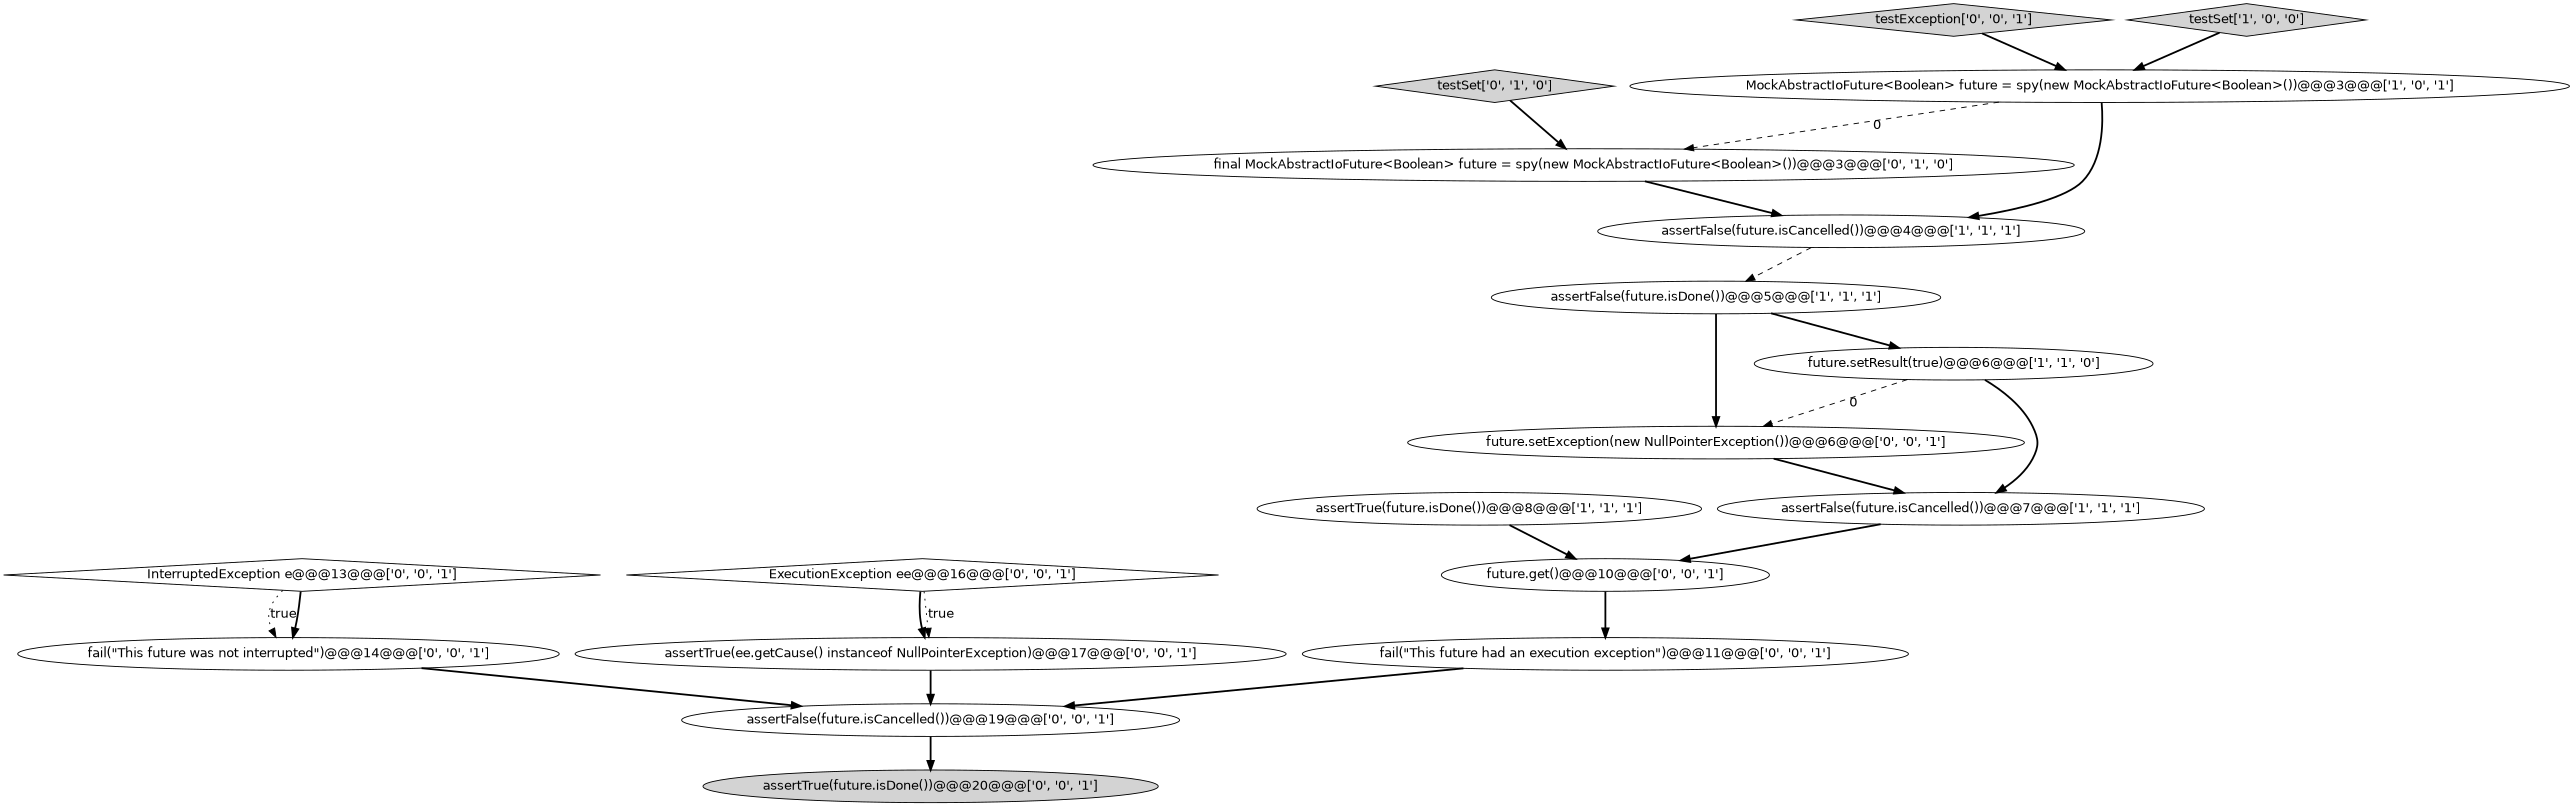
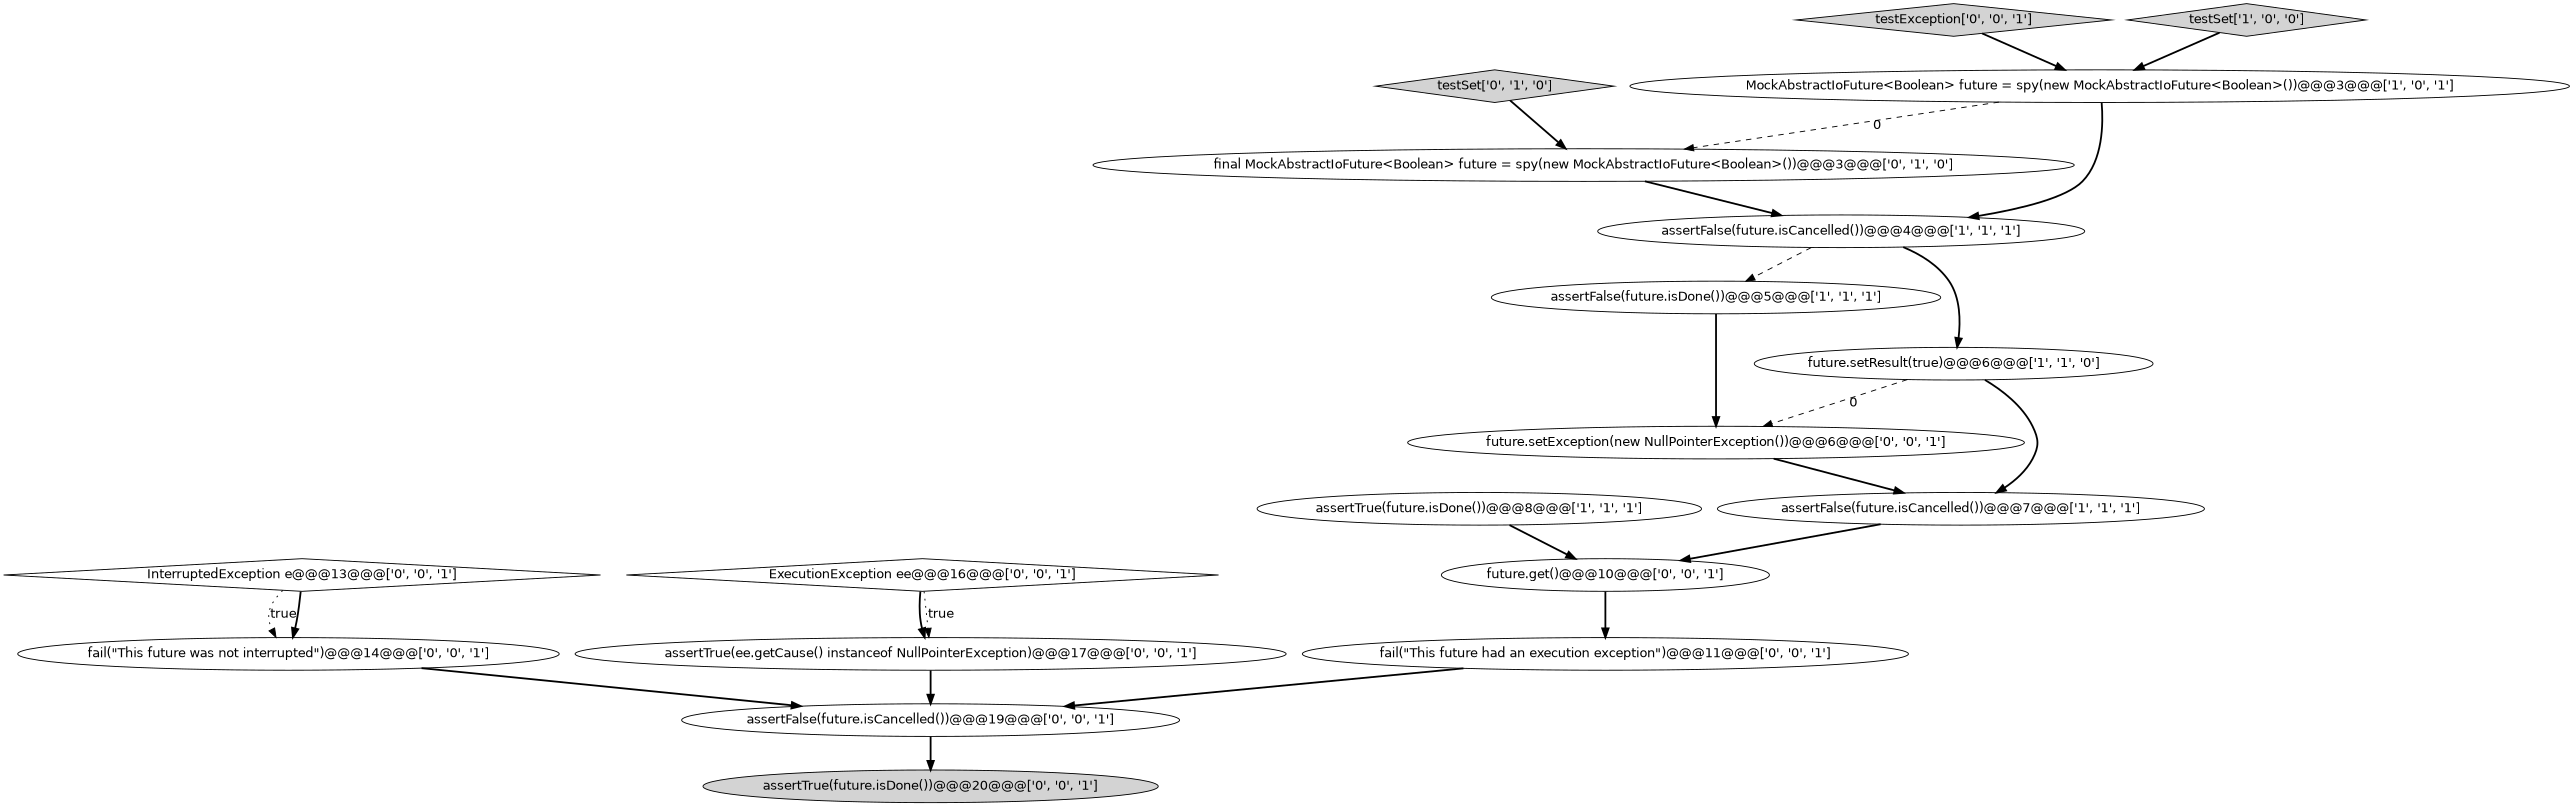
edge "assertFalse(future.isDone())@@@5@@@['1', '1', '1']" -> "future.setResult(true)@@@6@@@['1', '1', '0']": now "assertFalse(future.isCancelled())@@@4@@@['1', '1', '1']" -> "future.setResult(true)@@@6@@@['1', '1', '0']"
